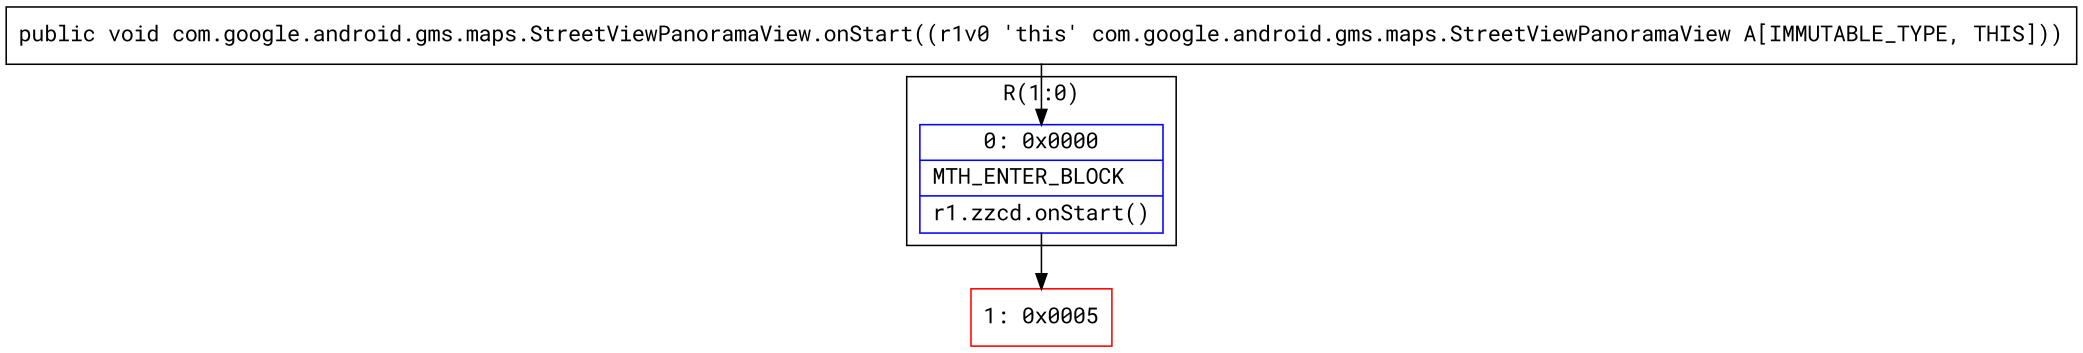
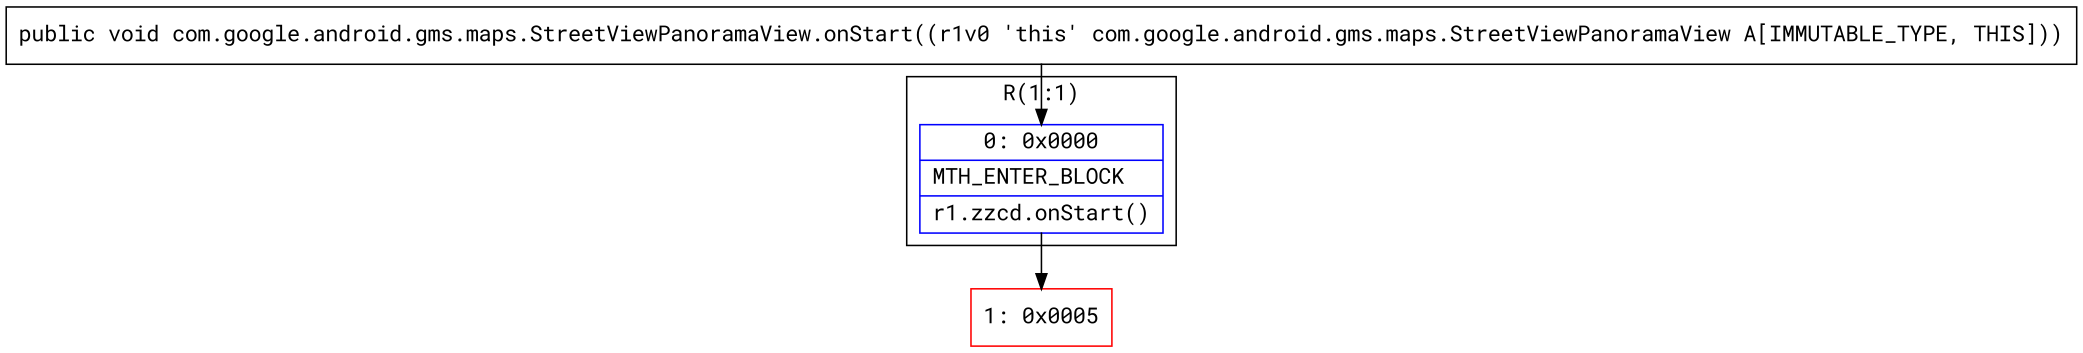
cluster "R(1:0)": label "R(1:0)" -> "R(1:1)"
